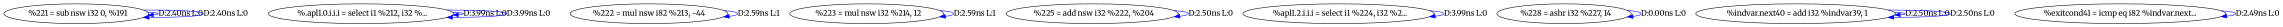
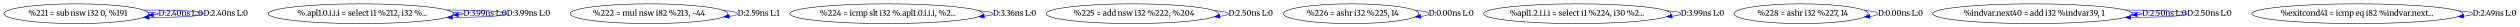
node "%223 = mul nsw i32 %214, 12": removed
node "%224 = icmp slt i32 %.apl1.0.i.i.i, %2...": added
node "%apl1.2.i.i.i = select i1 %224, i32 %2...": label "%apl1.2.i.i.i = select i1 %224, i32 %2..." -> "%apl1.2.i.i.i = select i1 %224, i30 %2..."
node "%226 = ashr i32 %225, 14": added
